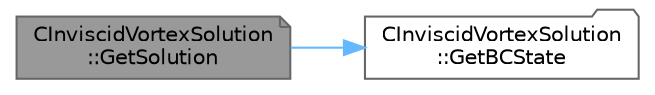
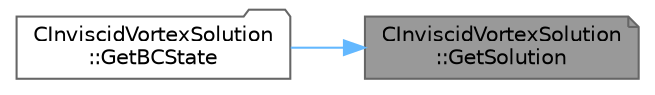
edge "CInviscidVortexSolution ::GetSolution" -> "CInviscidVortexSolution ::GetBCState": reversed
